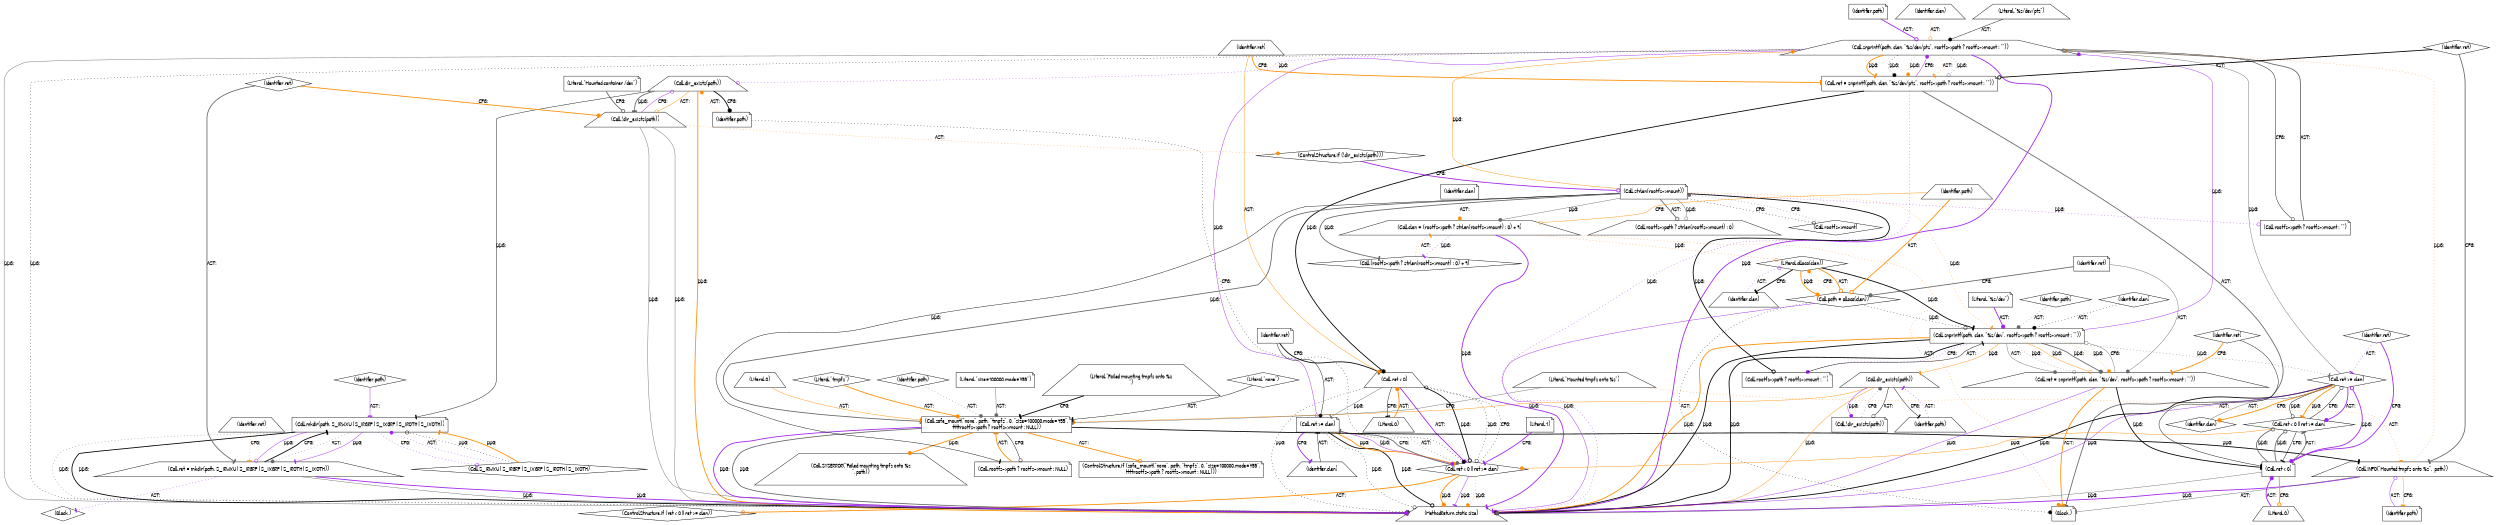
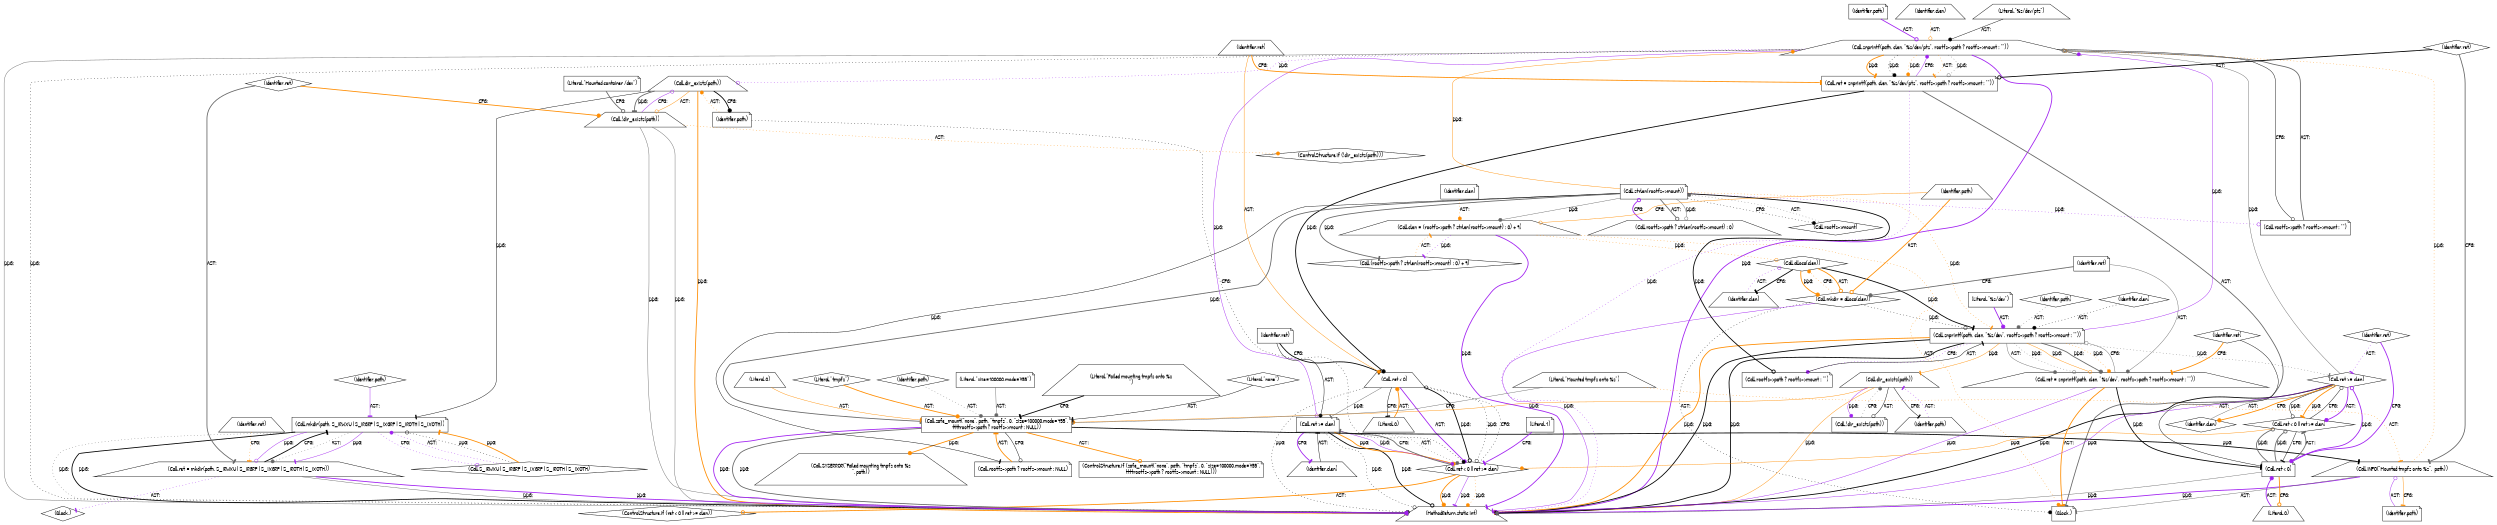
edge "(ControlStructure,if (!dir_exists(path)))" -> "(Call,strlen(rootfs->mount))": now "(Call,rootfs->path ? strlen(rootfs->mount) : 0)" -> "(Call,strlen(rootfs->mount))"
edge "(Call,rootfs->mount)" -> "(Call,strlen(rootfs->mount))": label "CFG: " -> "AST: "
edge "(Call,strlen(rootfs->mount))" -> "(Call,rootfs->mount)": arrowhead odot -> dot
node "(Literal,alloca(clen))": label "(Literal,alloca(clen))" -> "(Call,alloca(clen))"
node "(Call,path = alloca(clen))": label "(Call,path = alloca(clen))" -> "(Call,mkdir = alloca(clen))"
node "(MethodReturn,static size)": label "(MethodReturn,static size)" -> "(MethodReturn,static int)"
